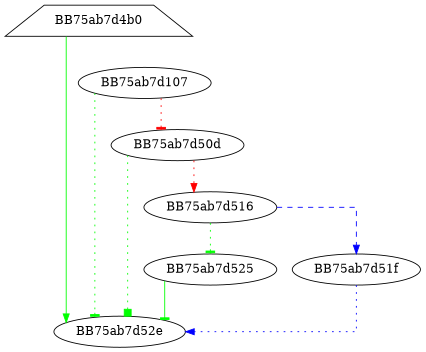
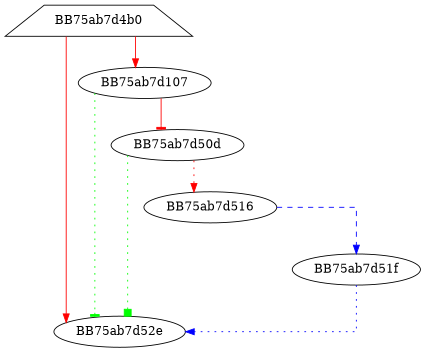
edge "BB75ab7d4b0" -> "BB75ab7d107": added
edge "BB75ab7d107" -> "BB75ab7d50d": style dotted -> solid
edge "BB75ab7d4b0" -> "BB75ab7d52e": color green -> red
node "BB75ab7d525": removed
